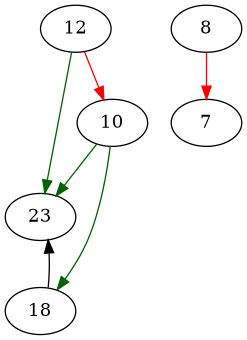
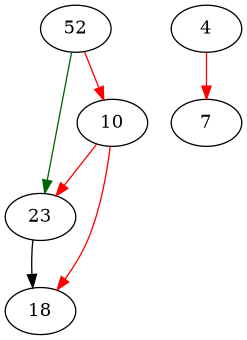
node "12": label "12" -> "52"
node "8": label "8" -> "4"
edge "10" -> "23": color darkgreen -> red
edge "10" -> "18": color darkgreen -> red
edge "18" -> "23": reversed
